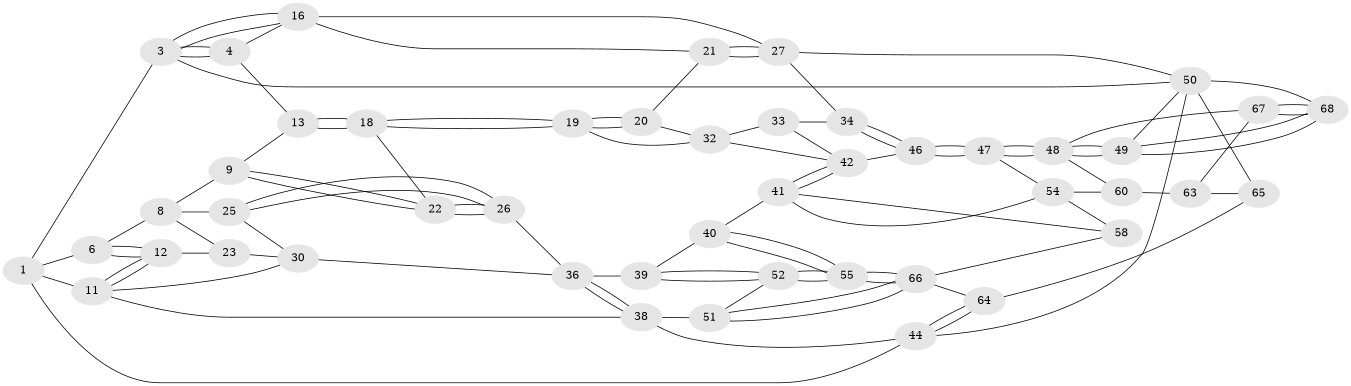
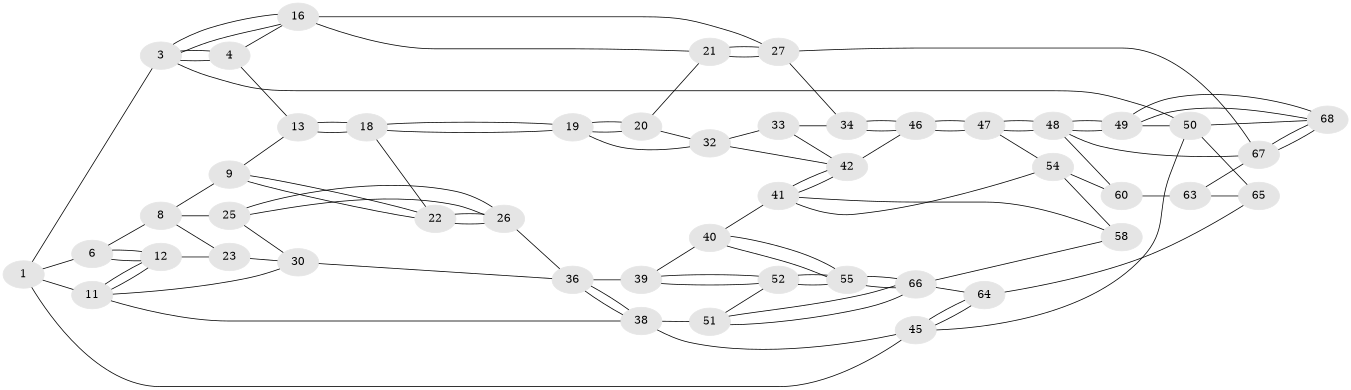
edge "27" -- "50": now "27" -- "67"
node "44": label "44" -> "45"
